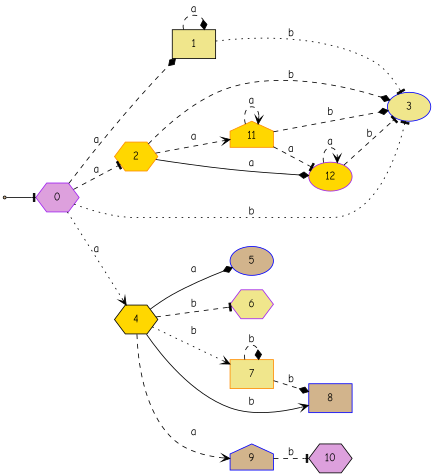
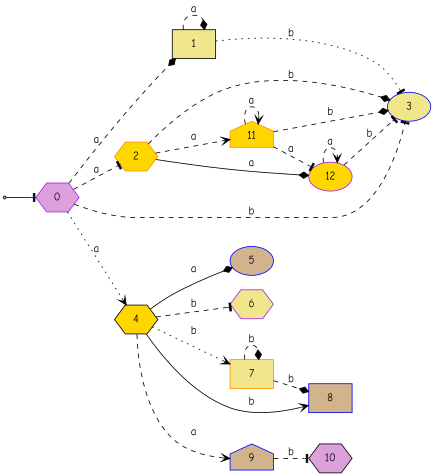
edge "0" -> "3": style dotted -> dashed
